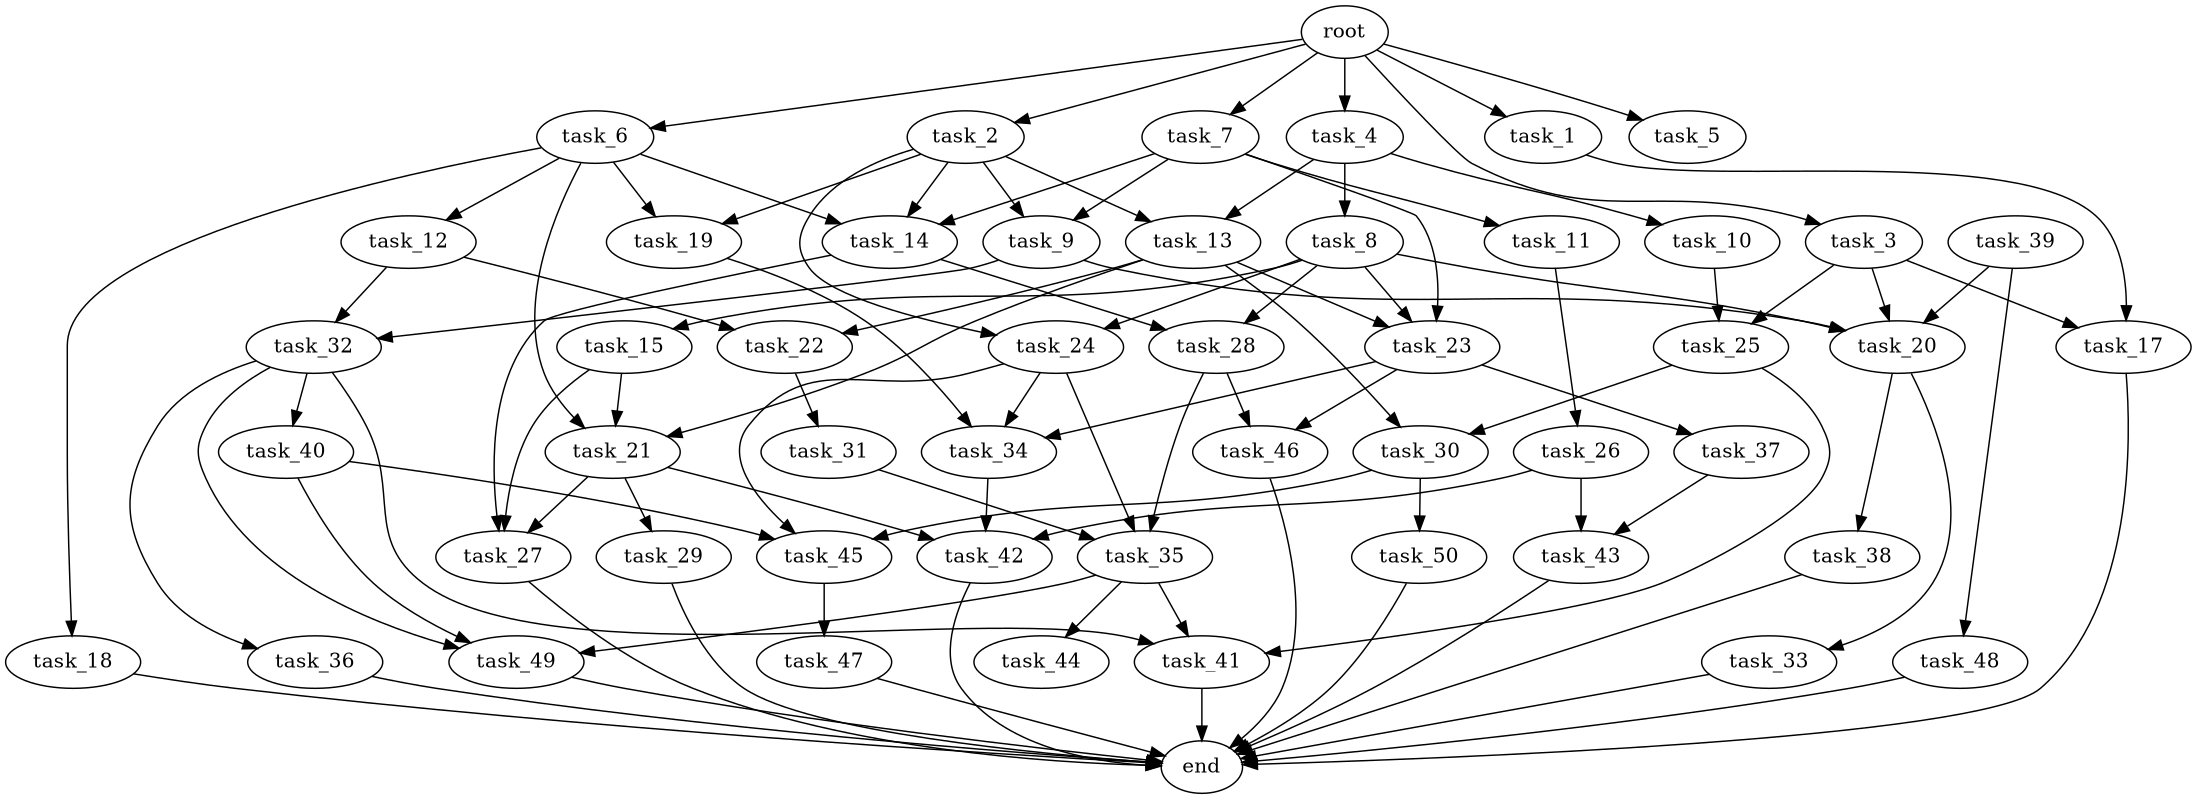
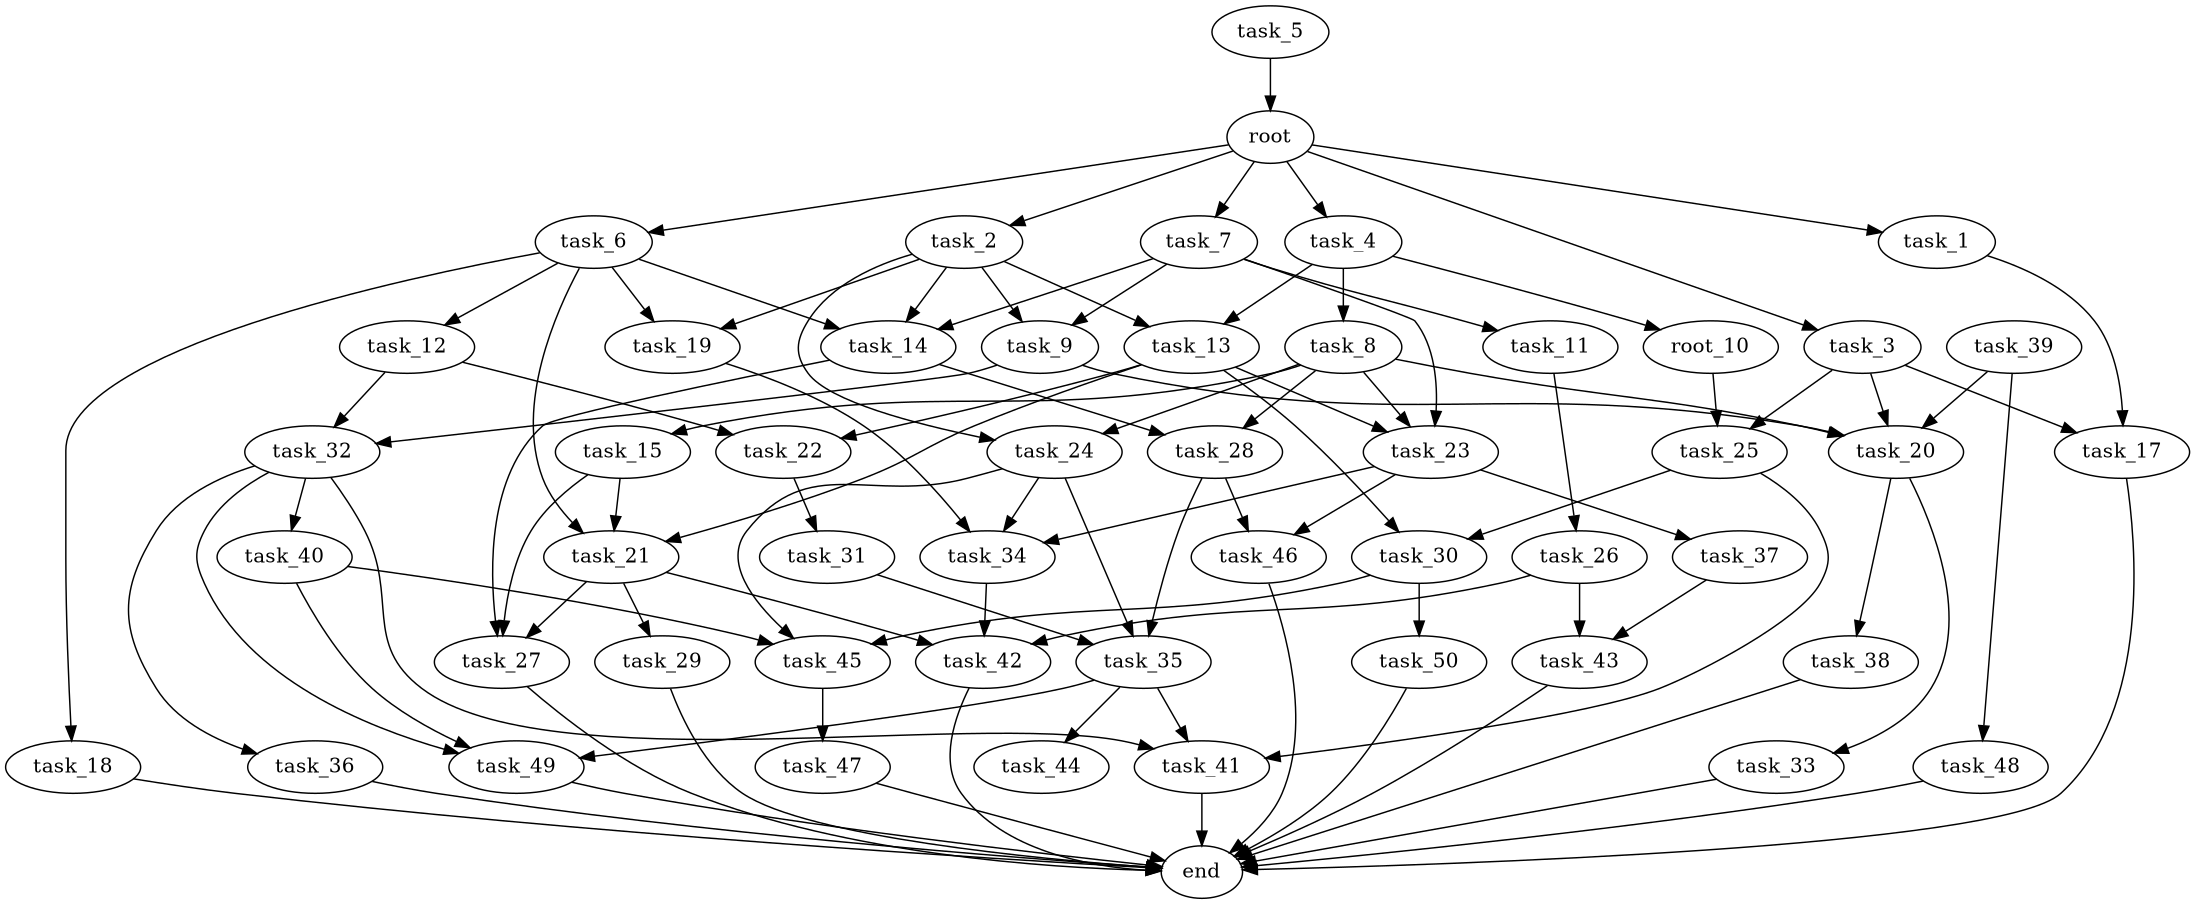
edge "root" -> "task_5": reversed
node "task_10": label "task_10" -> "root_10"
